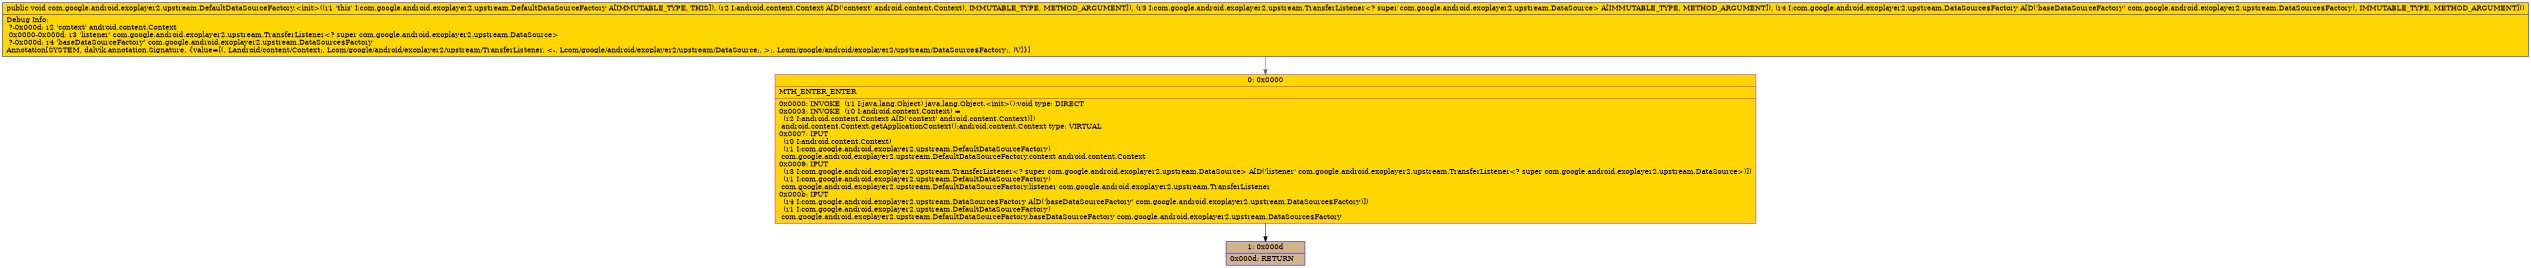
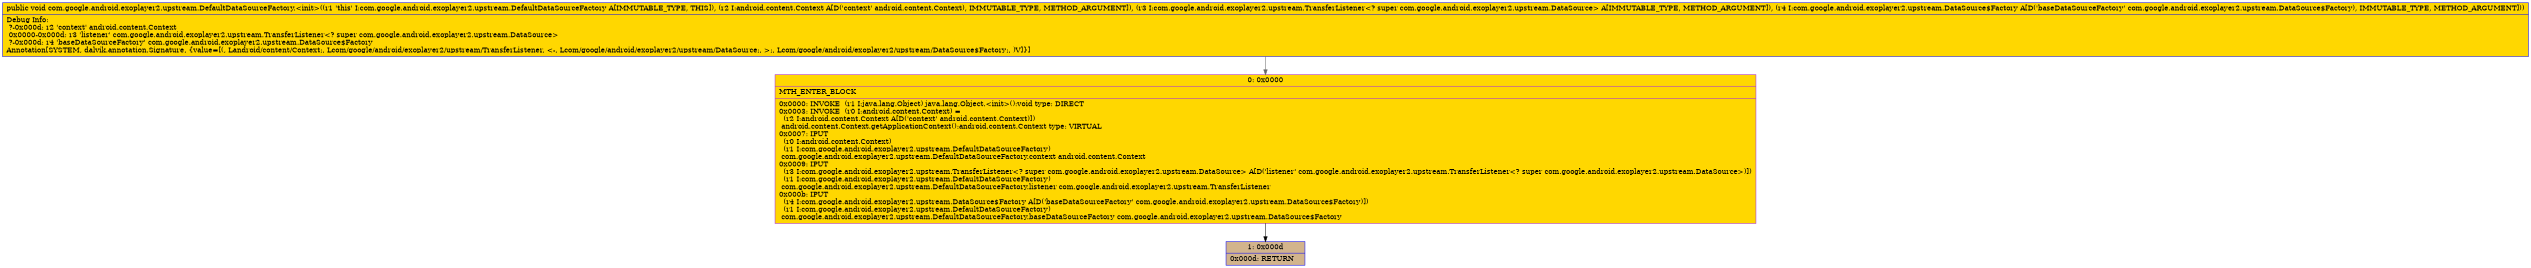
node "0: 0x0000": text "MTH_ENTER_ENTER" -> "MTH_ENTER_BLOCK"
